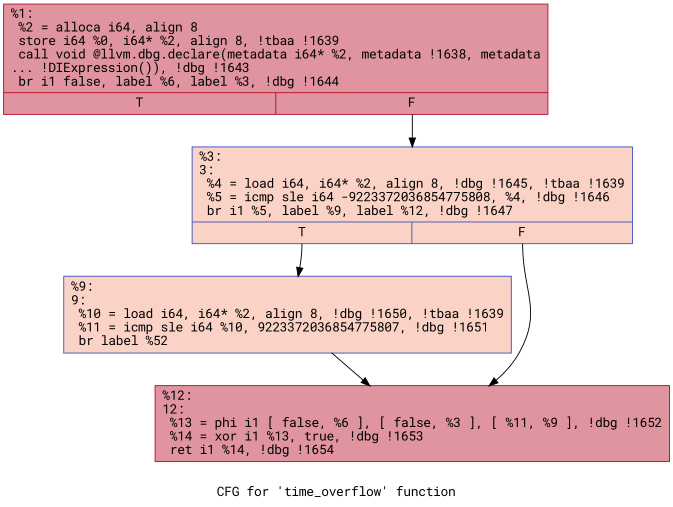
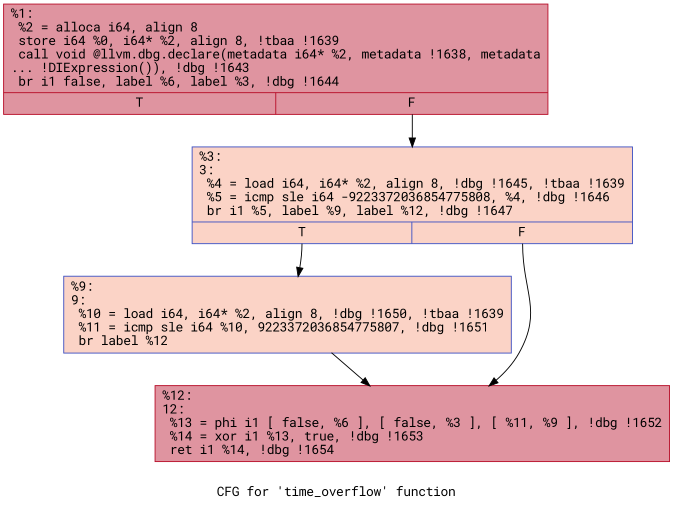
node "%9:": text "br label %52" -> "br label %12"
